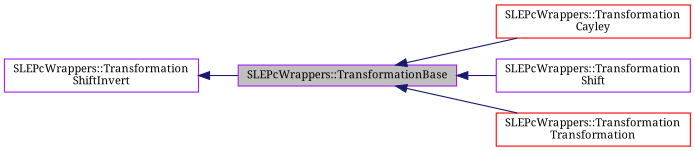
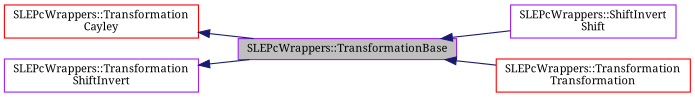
edge "SLEPcWrappers::Transformation Cayley" -> "SLEPcWrappers::TransformationBase": reversed
node "SLEPcWrappers::Transformation Shift": label "SLEPcWrappers::Transformation Shift" -> "SLEPcWrappers::ShiftInvert Shift"
